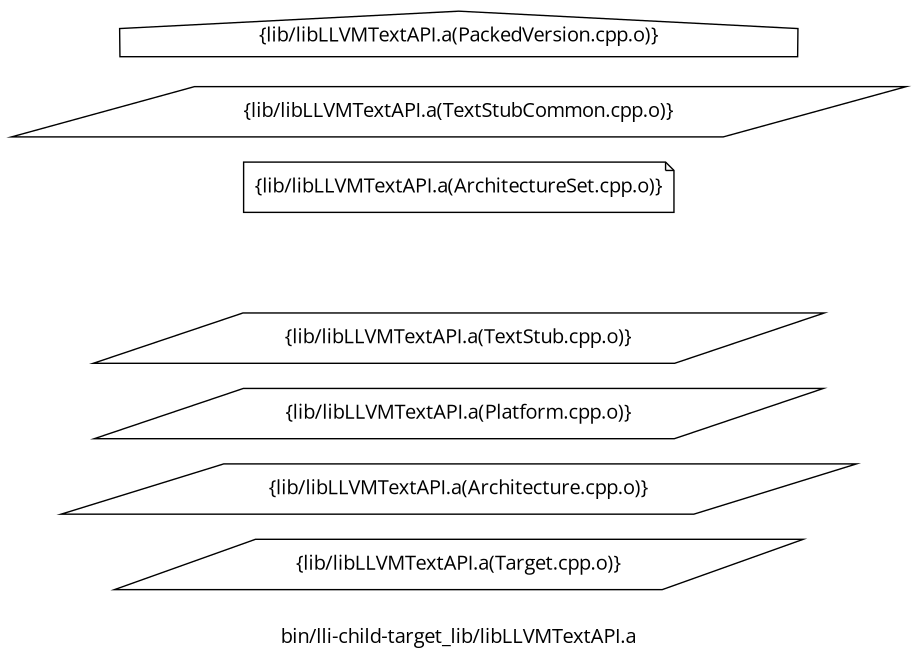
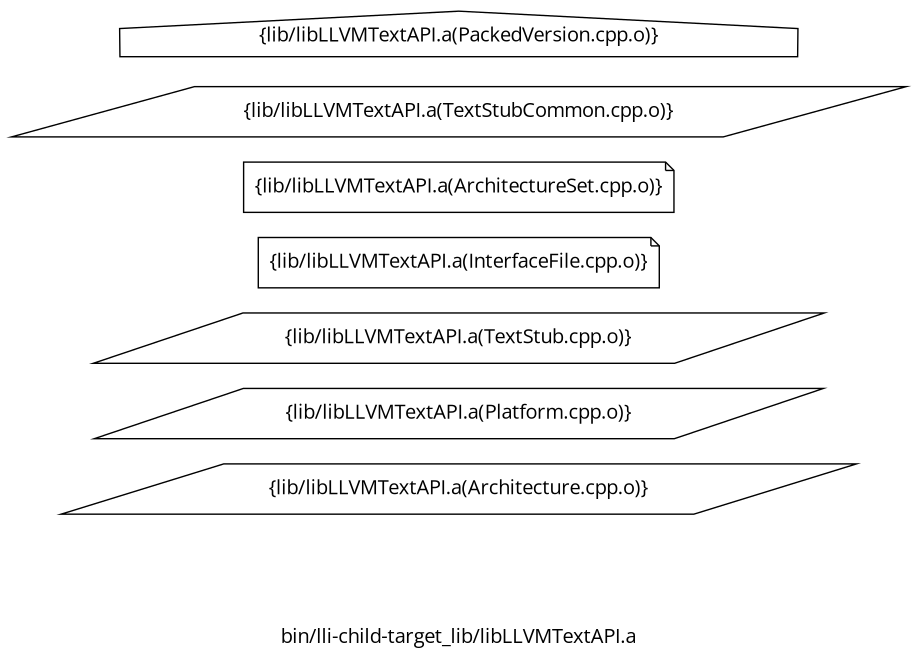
node "{lib/libLLVMTextAPI.a(InterfaceFile.cpp.o)}": added
node "{lib/libLLVMTextAPI.a(Target.cpp.o)}": removed
